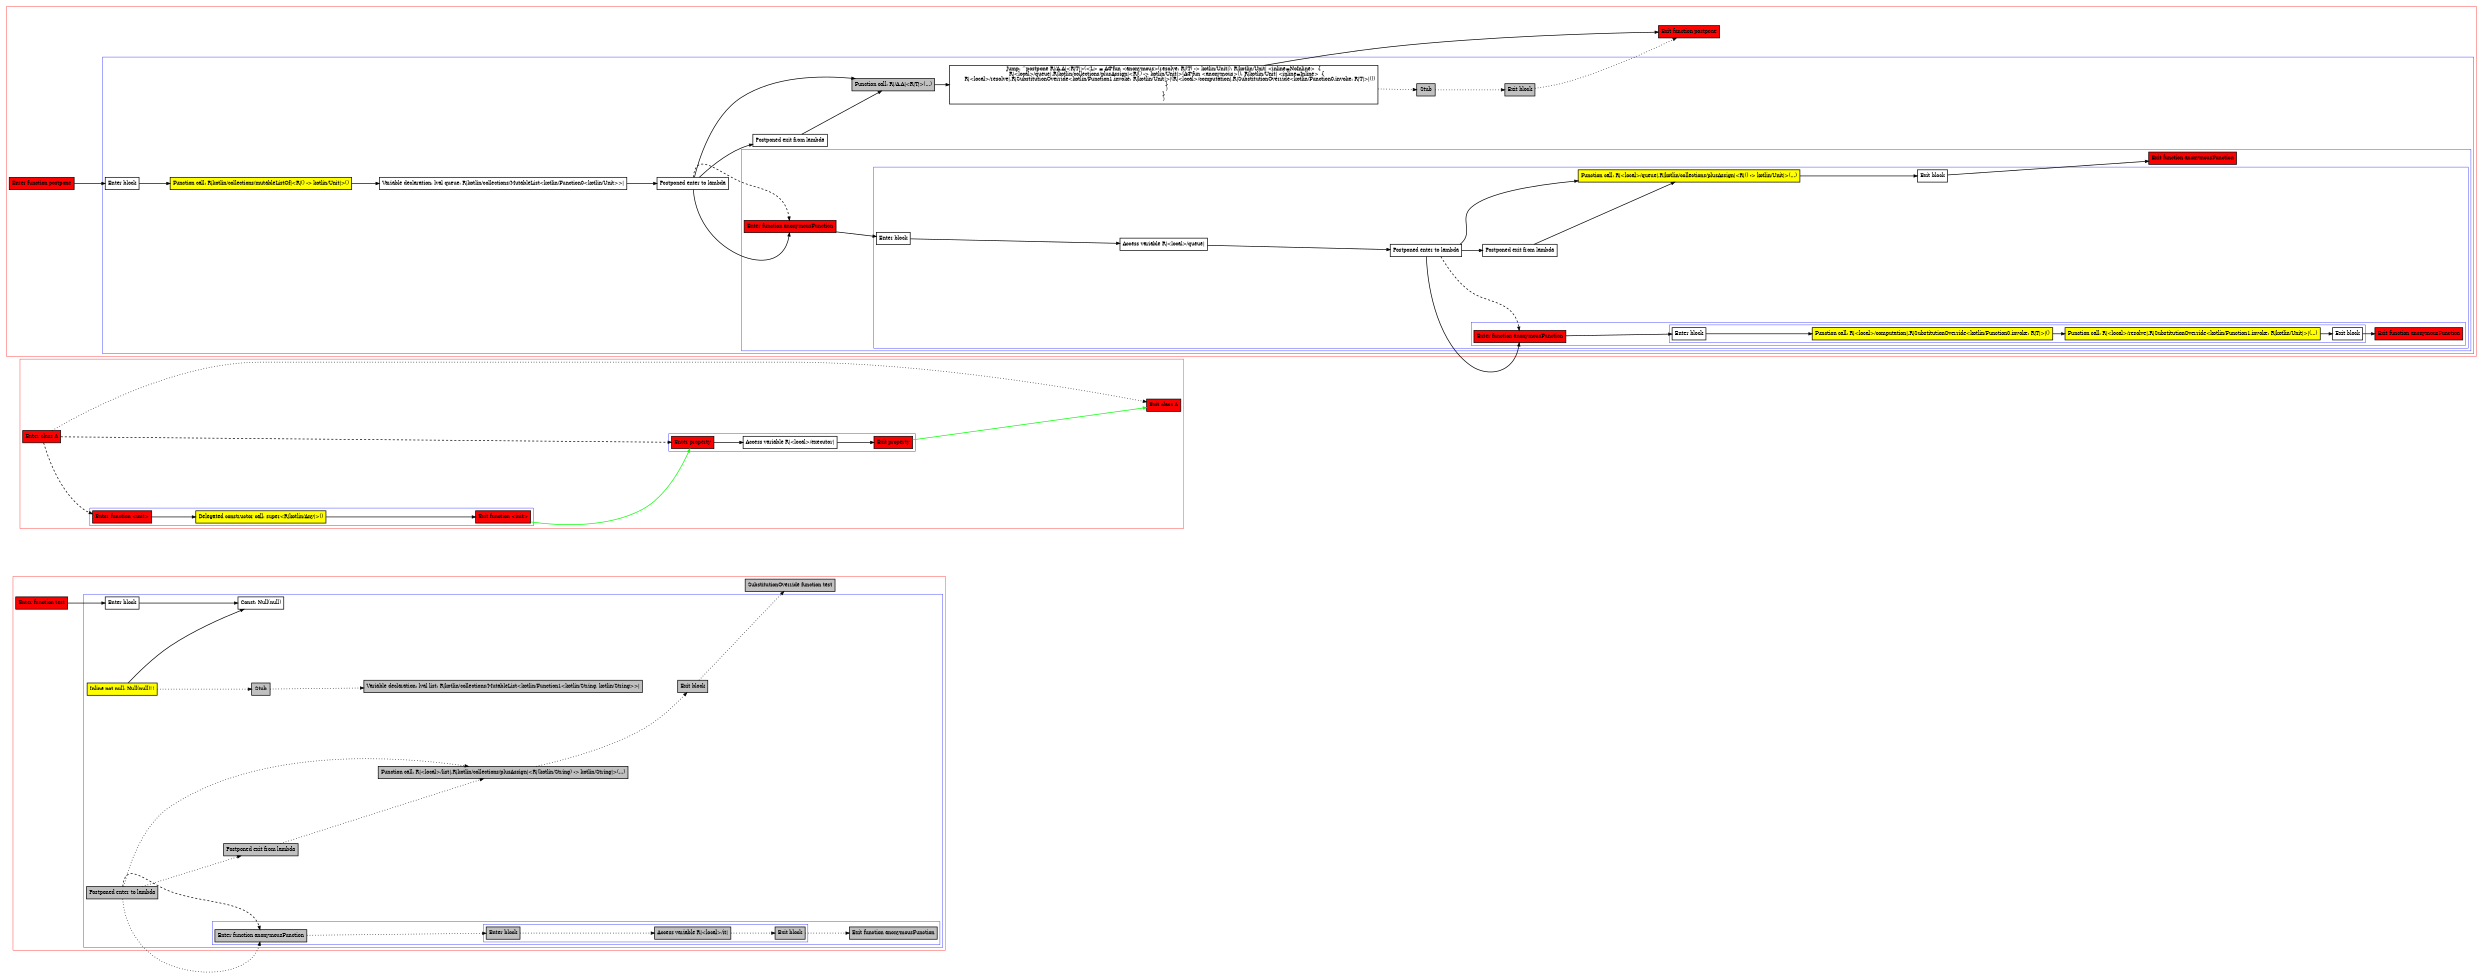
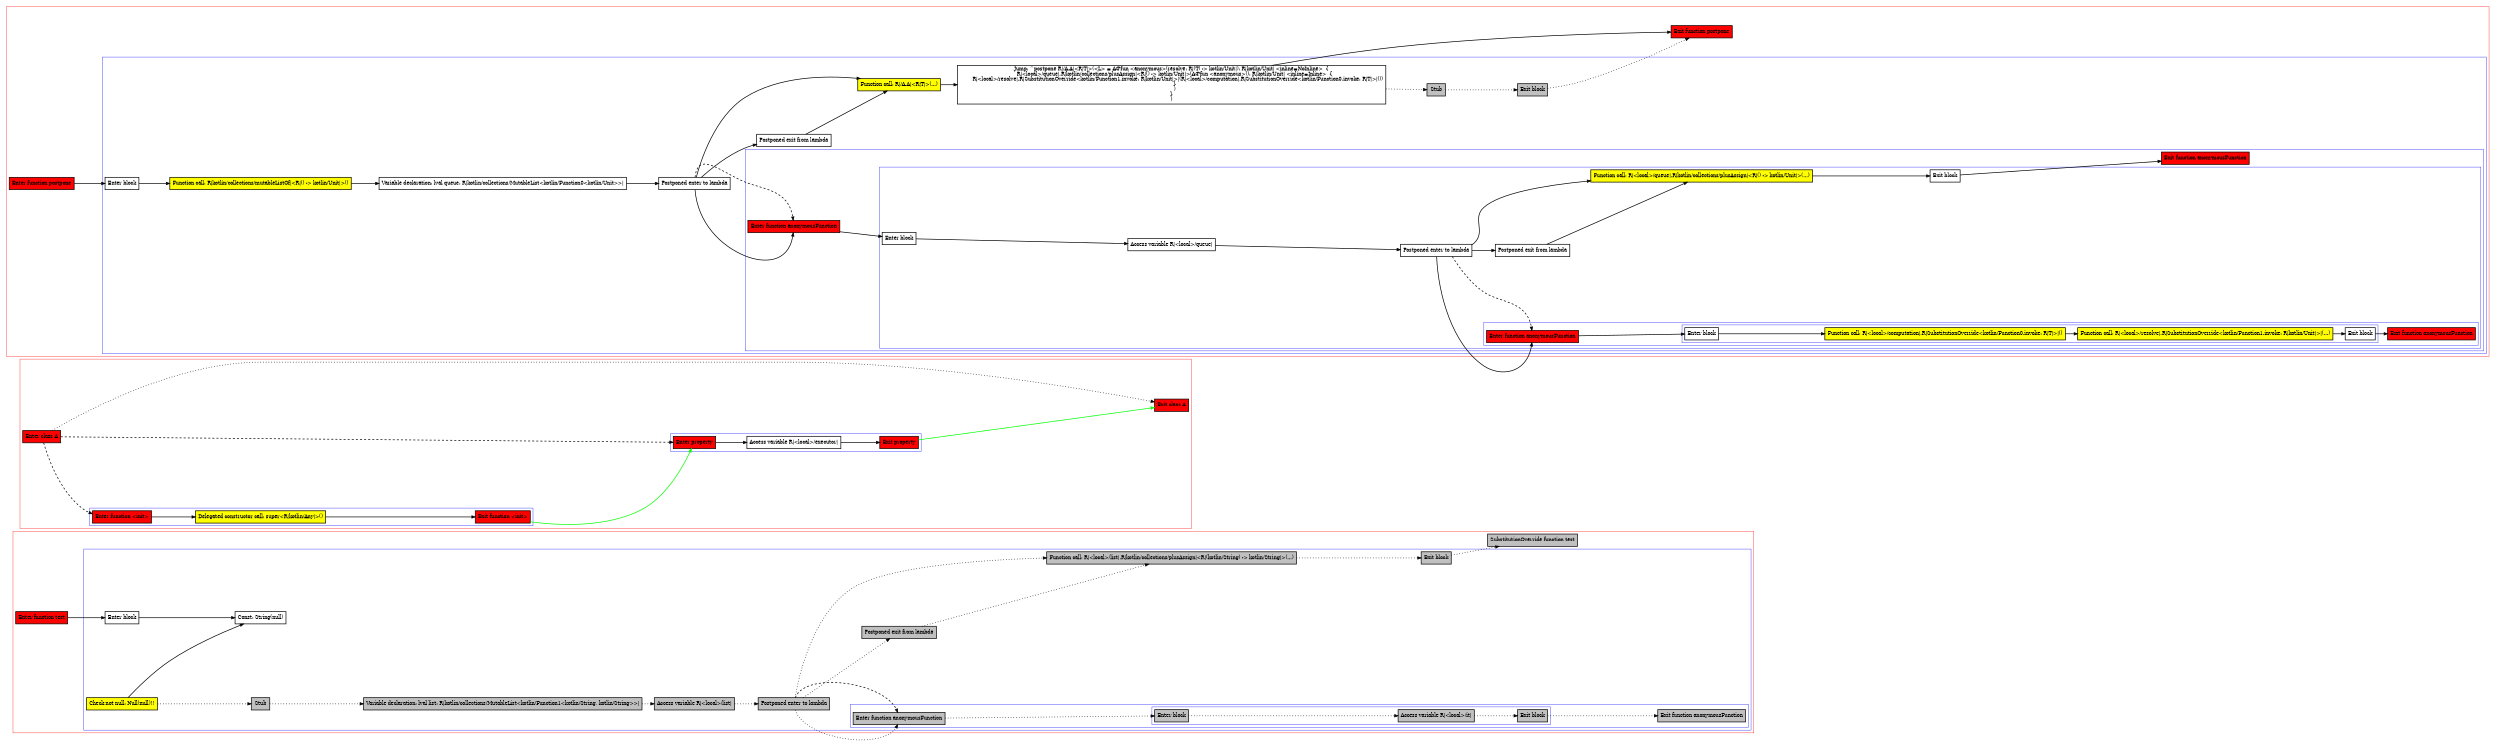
node "Function call: R|/A.A|<R|T|>(...)": fillcolor gray -> yellow
node "Const: Null(null)": label "Const: Null(null)" -> "Const: String(null)"
node "Inline not null: Null(null)!!": label "Inline not null: Null(null)!!" -> "Check not null: Null(null)!!"
node "Access variable R|<local>/list|": added
